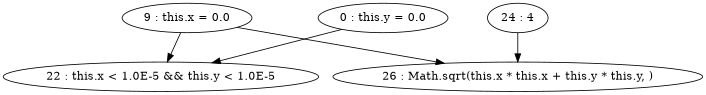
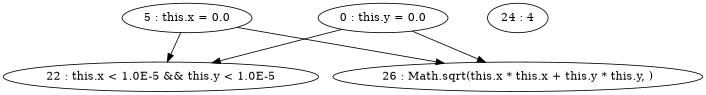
node "9 : this.x = 0.0": label "9 : this.x = 0.0" -> "5 : this.x = 0.0"
edge "24 : 4" -> "26 : Math.sqrt(this.x * this.x + this.y * this.y, )": now "0 : this.y = 0.0" -> "26 : Math.sqrt(this.x * this.x + this.y * this.y, )"
